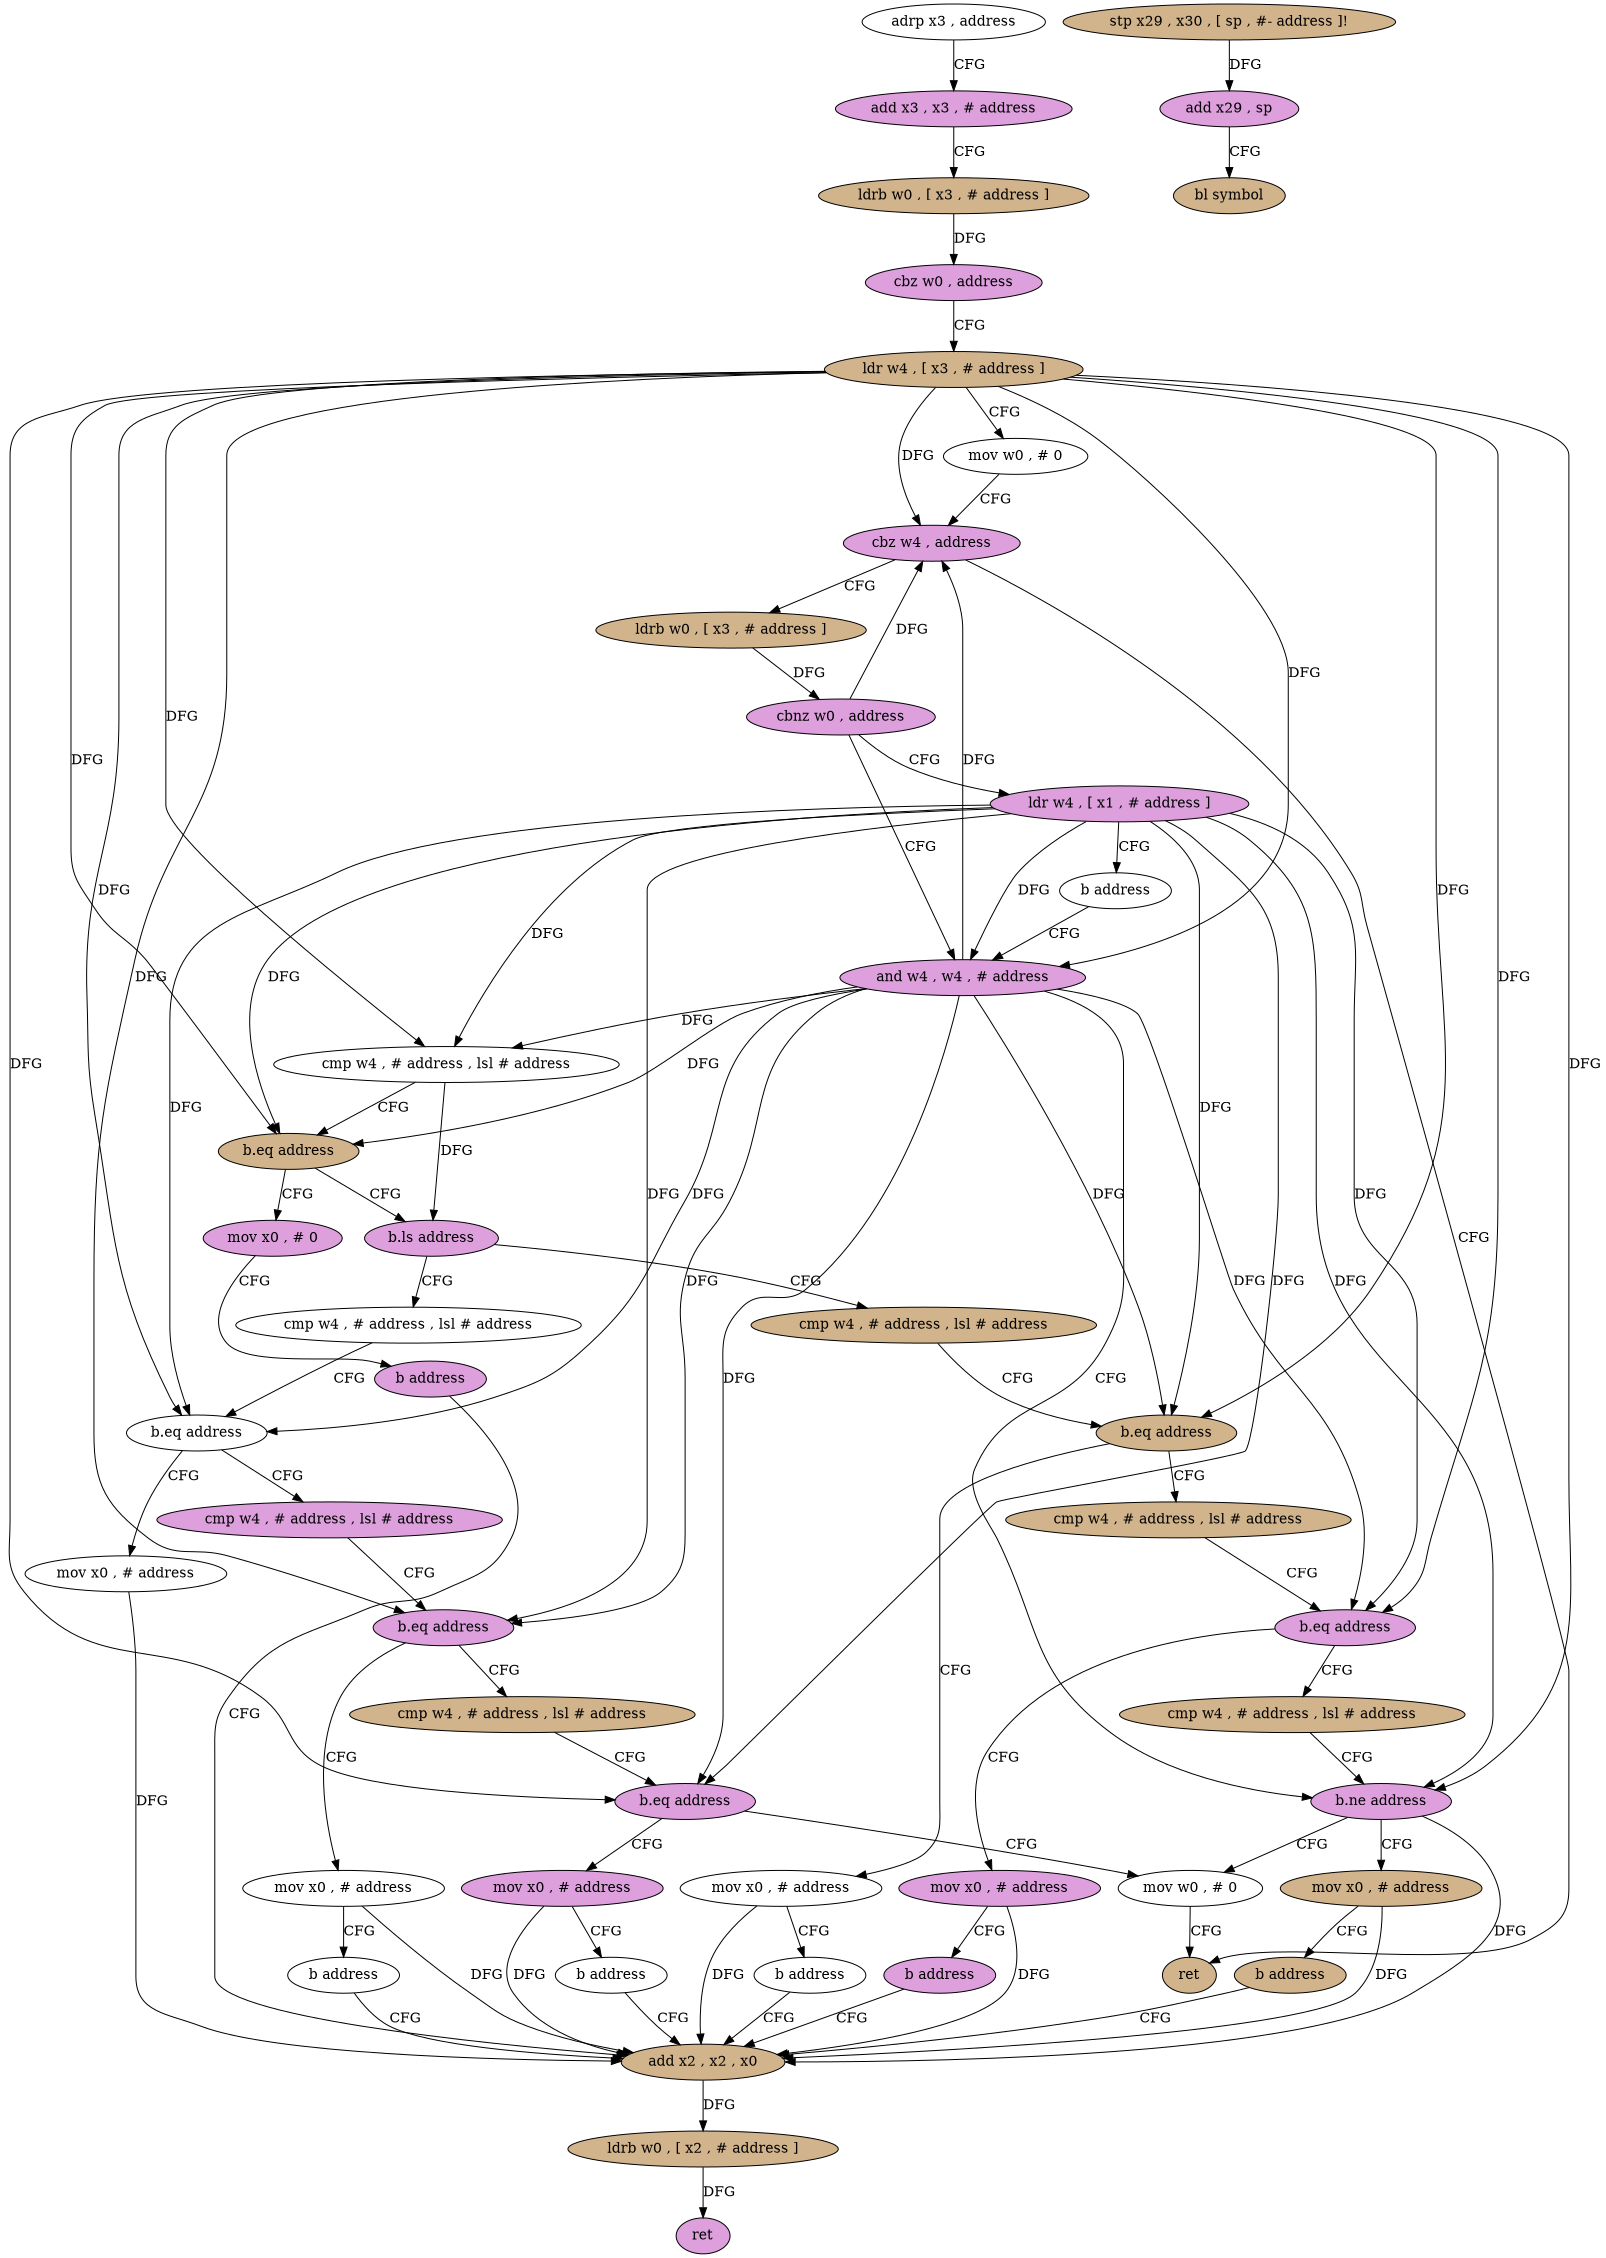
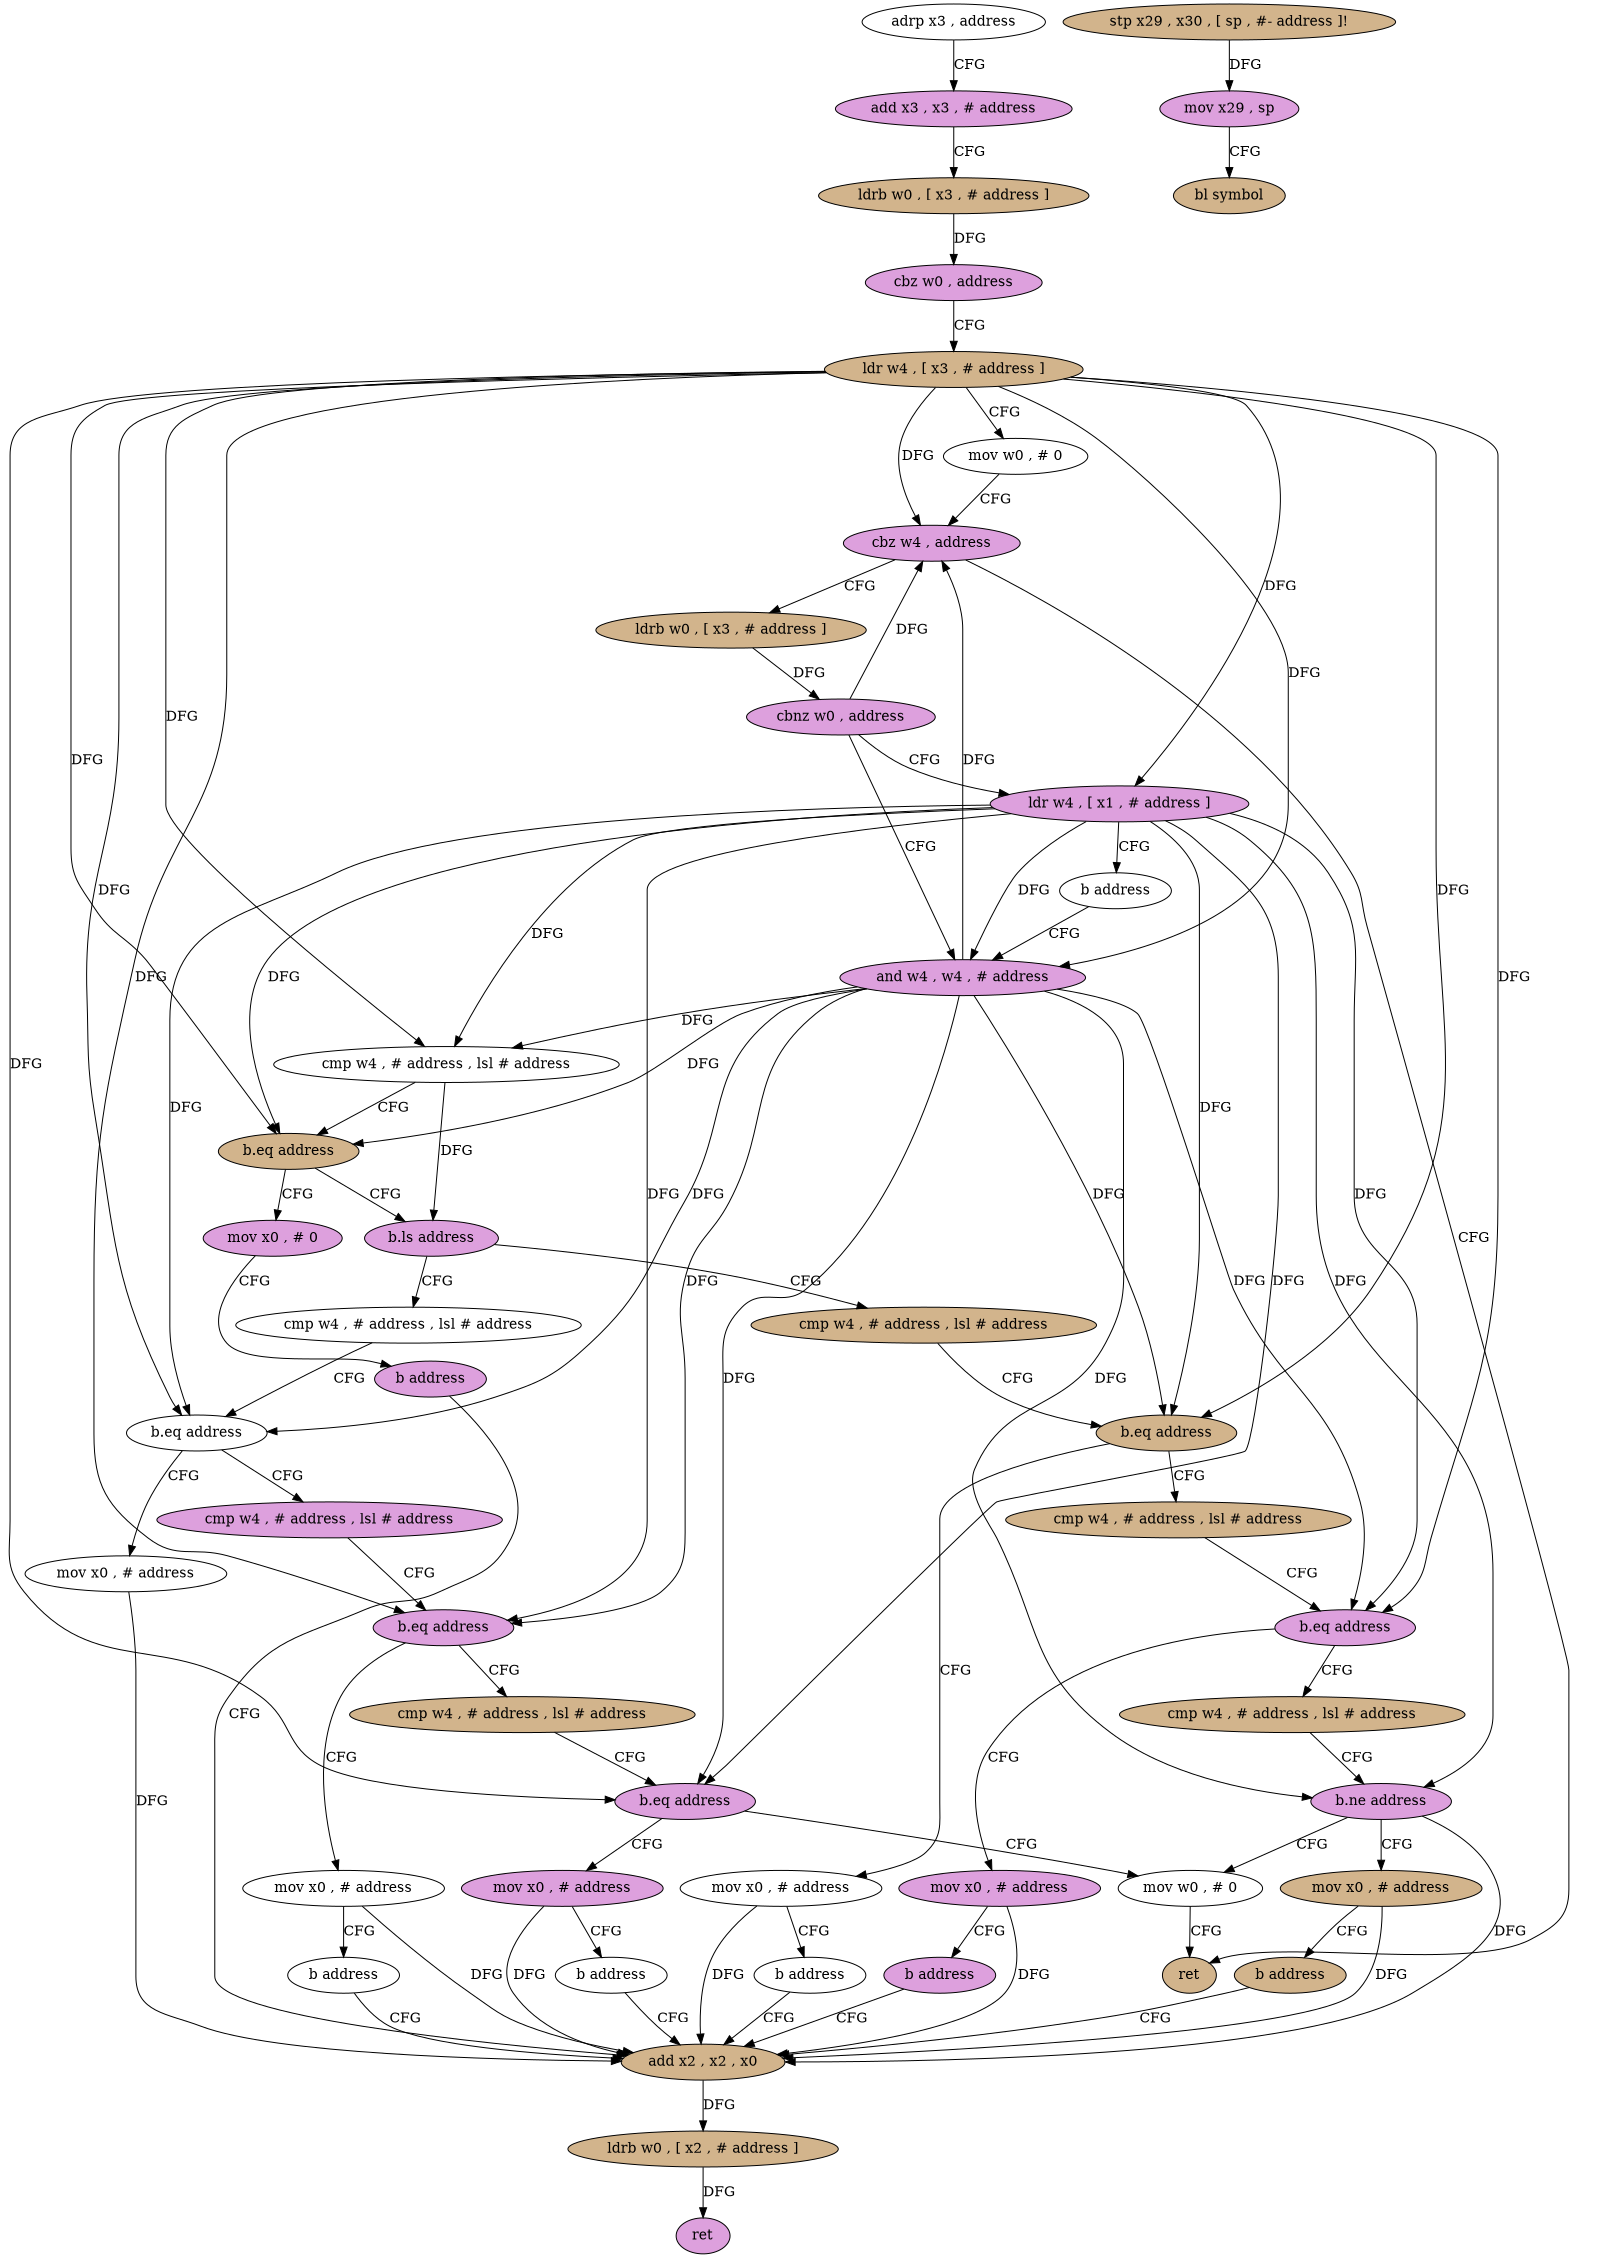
node "add x29 , sp": label "add x29 , sp" -> "mov x29 , sp"
edge "ldr w4 , [ x3 , # address ]" -> "b.ne address": now "ldr w4 , [ x3 , # address ]" -> "ldr w4 , [ x1 , # address ]"
edge "and w4 , w4 , # address" -> "b.ne address": label "CFG" -> "DFG"
